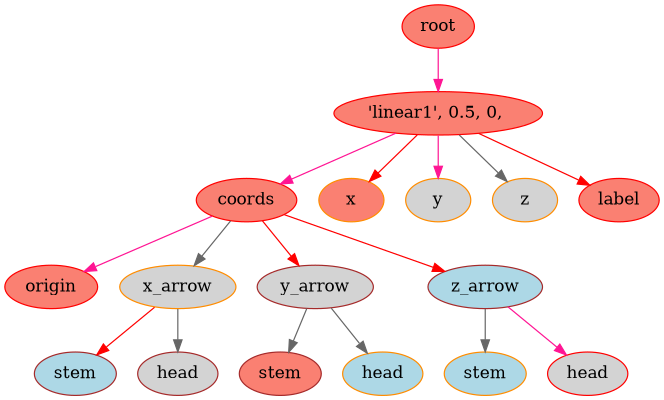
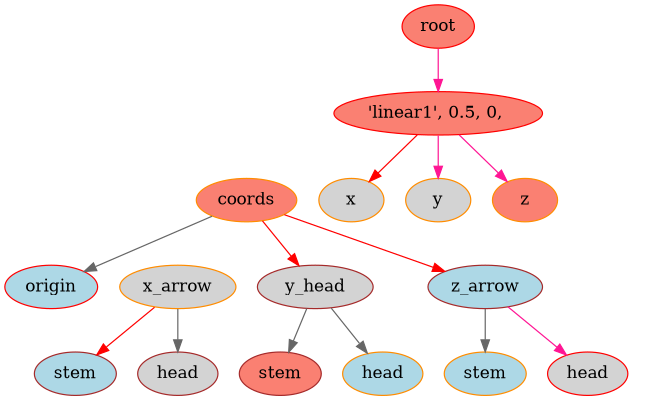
edge "'linear1', 0.5, 0," -> "z": color gray40 -> deeppink
edge "'linear1', 0.5, 0," -> "coords": removed
node "coords": color red -> darkorange
node "x": fillcolor salmon -> lightgrey
node "z": fillcolor lightgrey -> salmon
node "label": removed
edge "coords" -> "x_arrow": removed
edge "coords" -> "origin": color deeppink -> gray40
node "origin": fillcolor salmon -> lightblue
node "y_arrow": label "y_arrow" -> "y_head"
